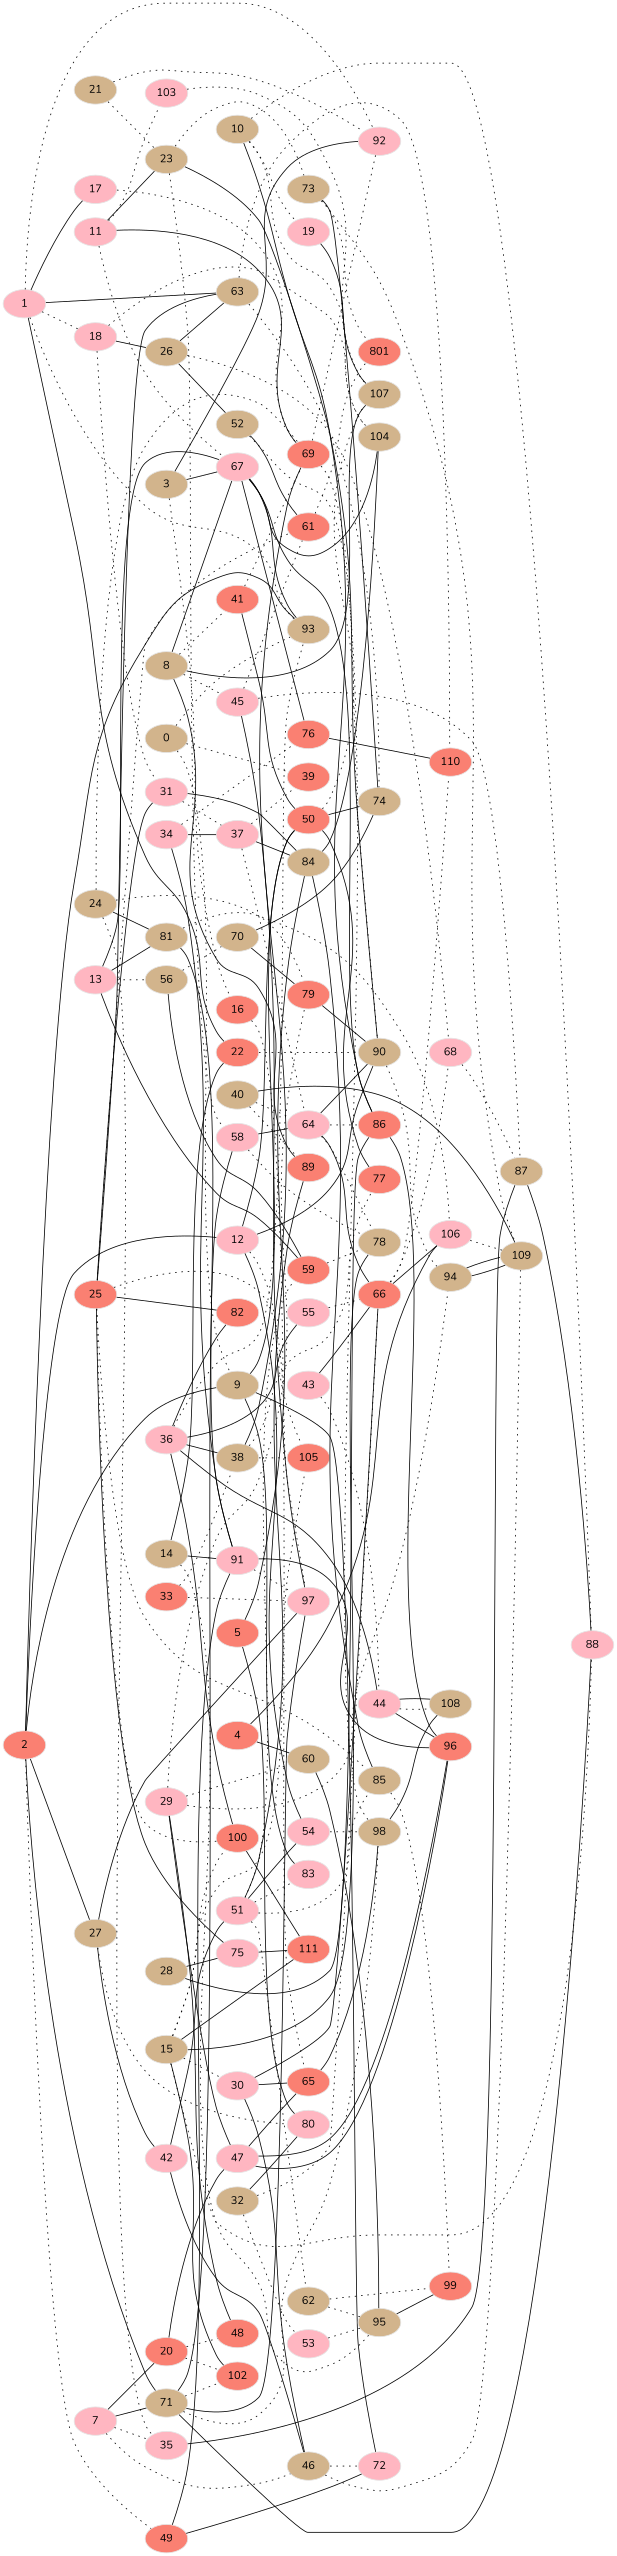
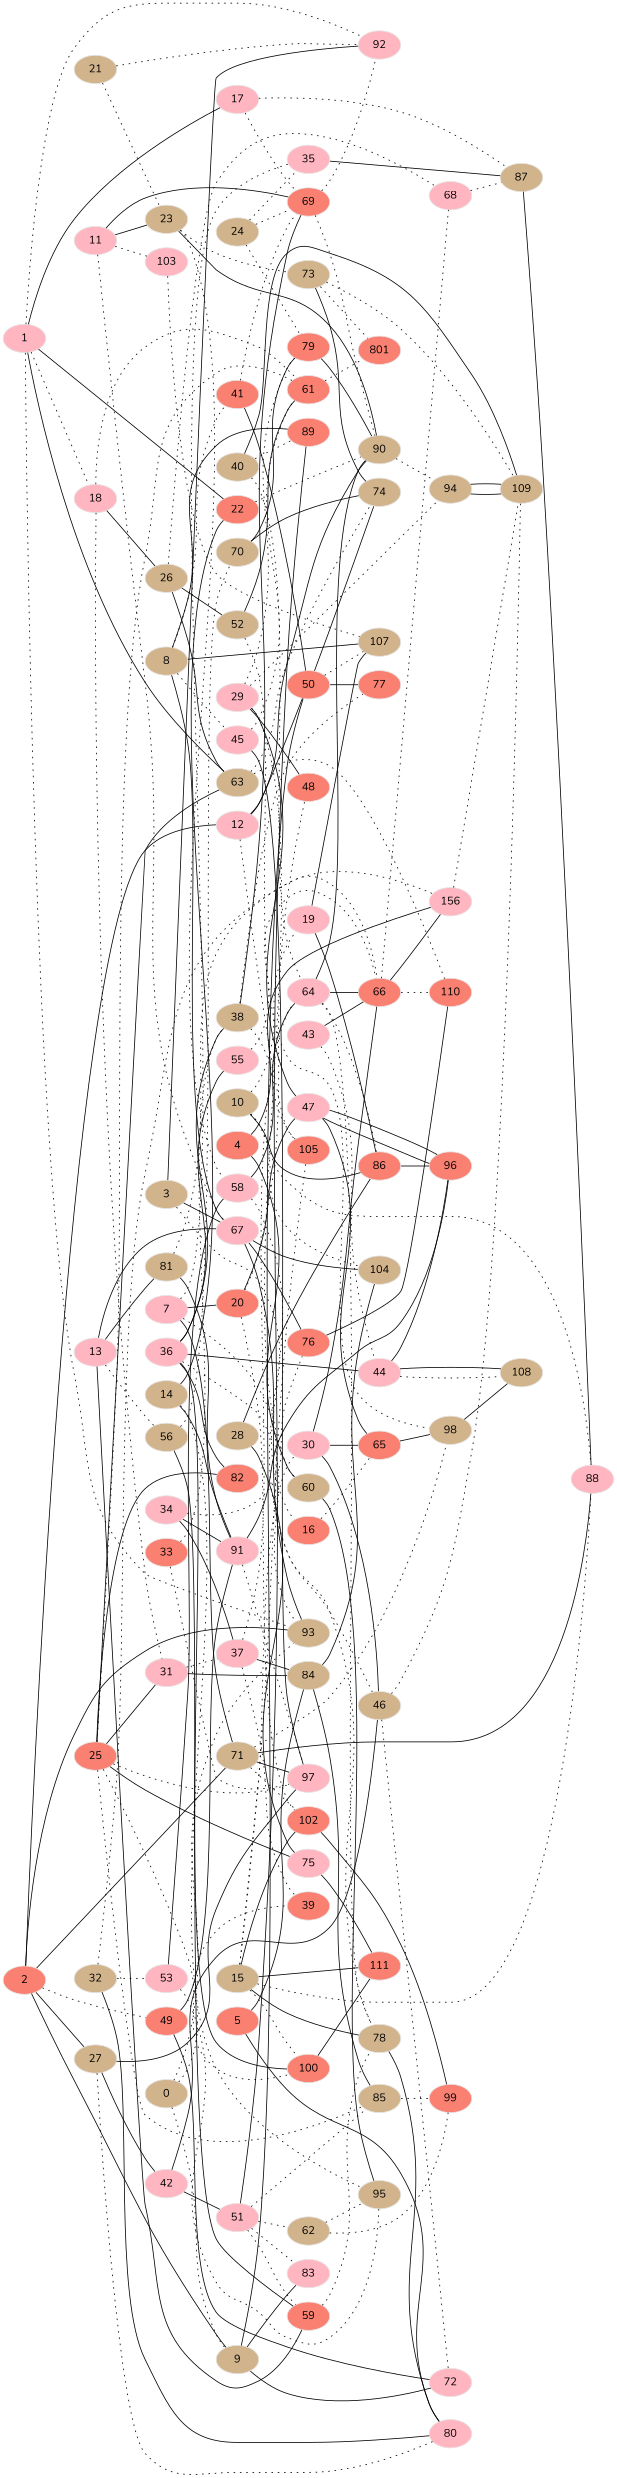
edge "18" -- "104": now "18" -- "61"
edge "67" -- "86": now "19" -- "86"
edge "45" -- "87": now "17" -- "87"
edge "24" -- "81": removed
node "106": label "106" -> "156"
edge "58" -- "71": now "58" -- "53"
node "54": removed
edge "78" -- "80": added
edge "99" -- "95": now "99" -- "102"
